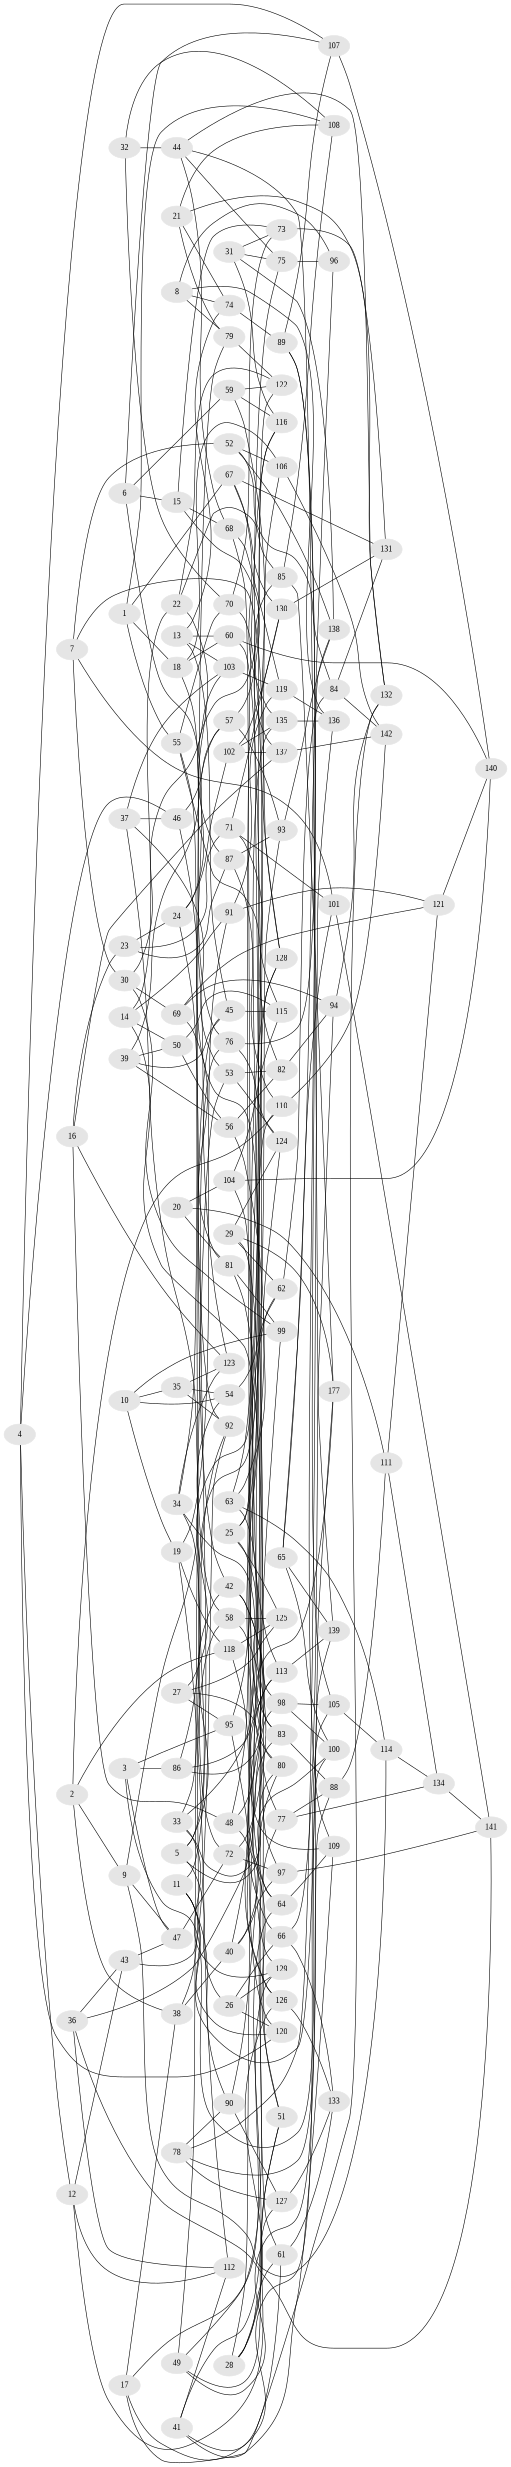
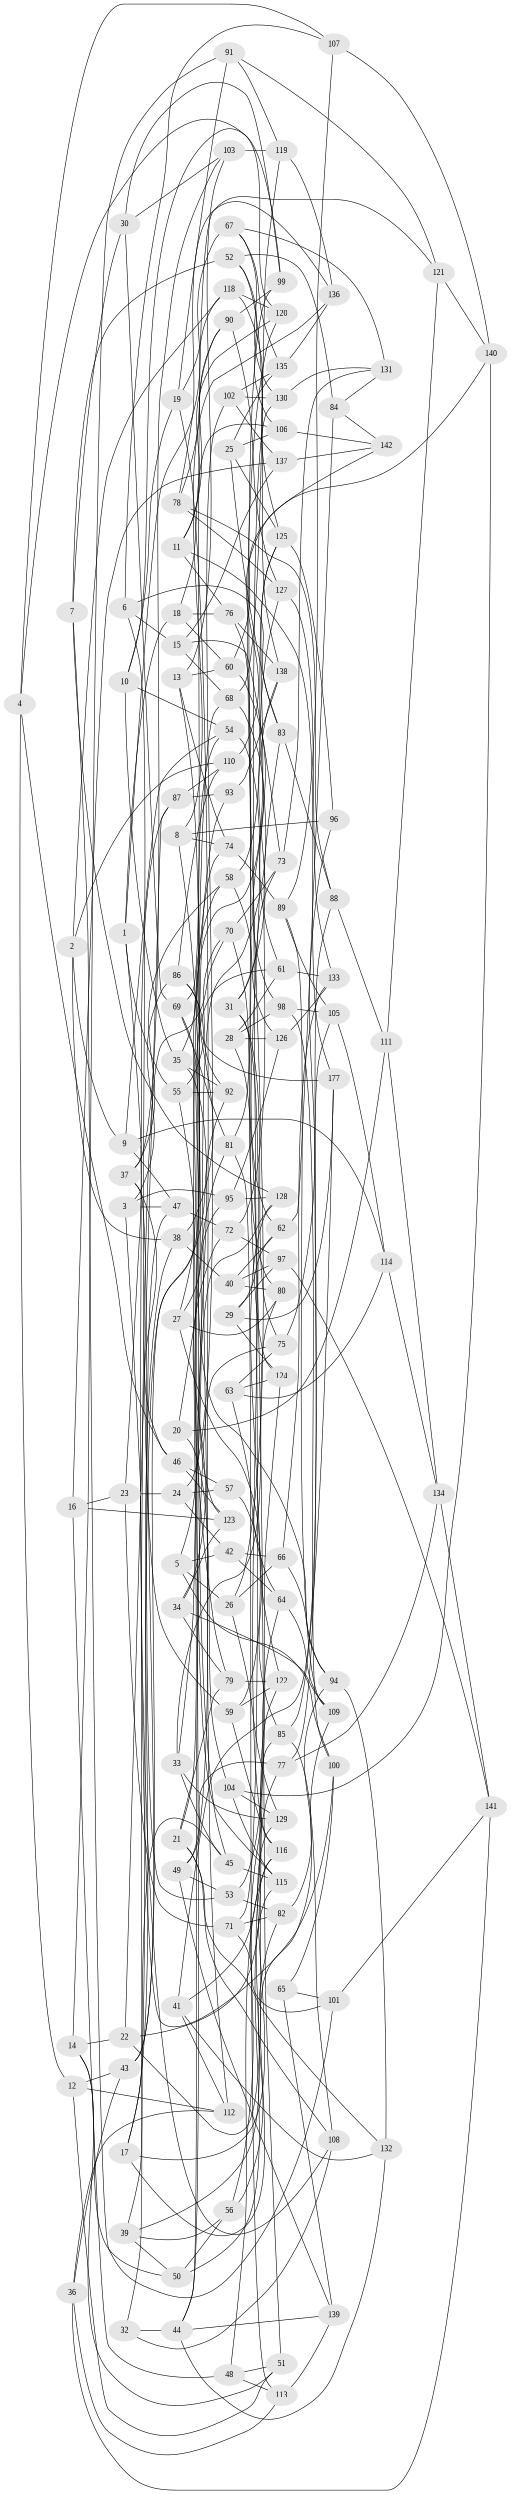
edge "57" -- "93": removed
edge "96" -- "65": now "96" -- "125"
